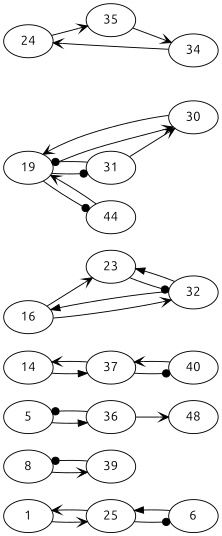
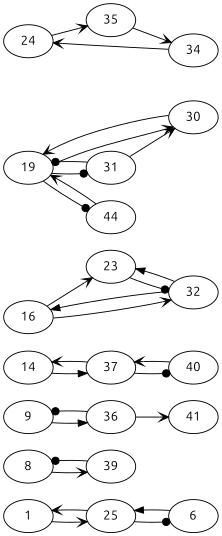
node "5": label "5" -> "9"
node "48": label "48" -> "41"
